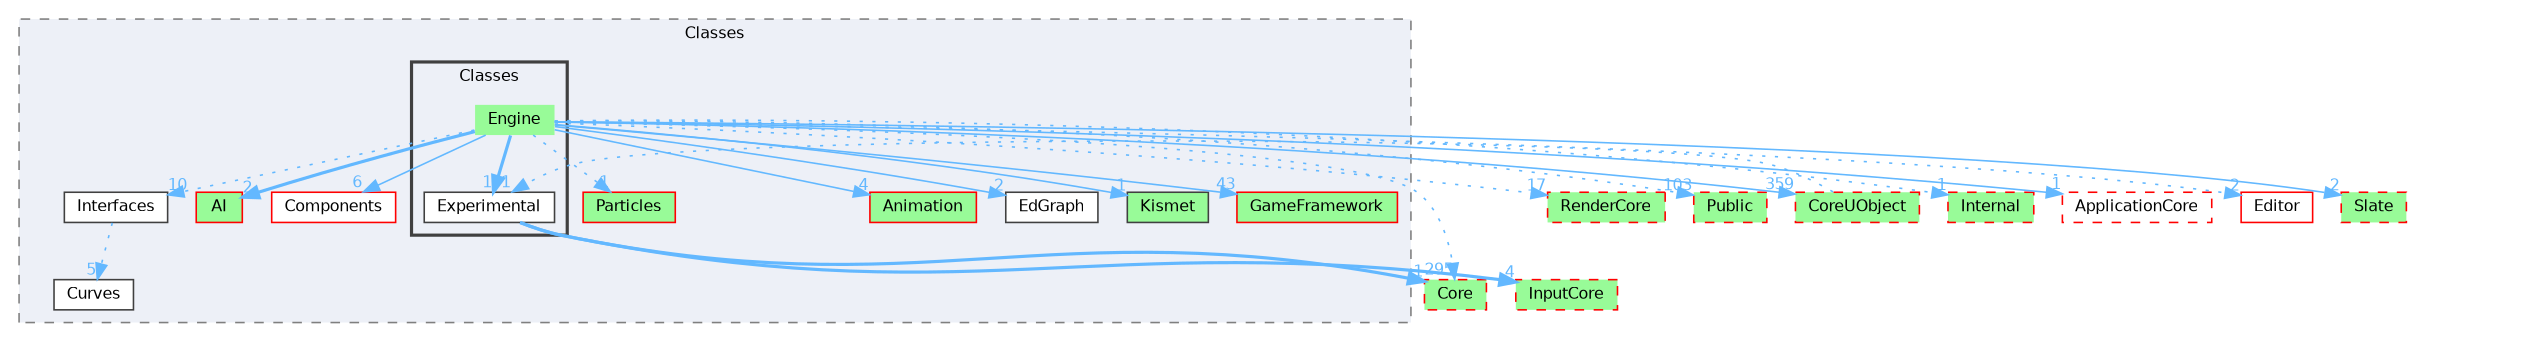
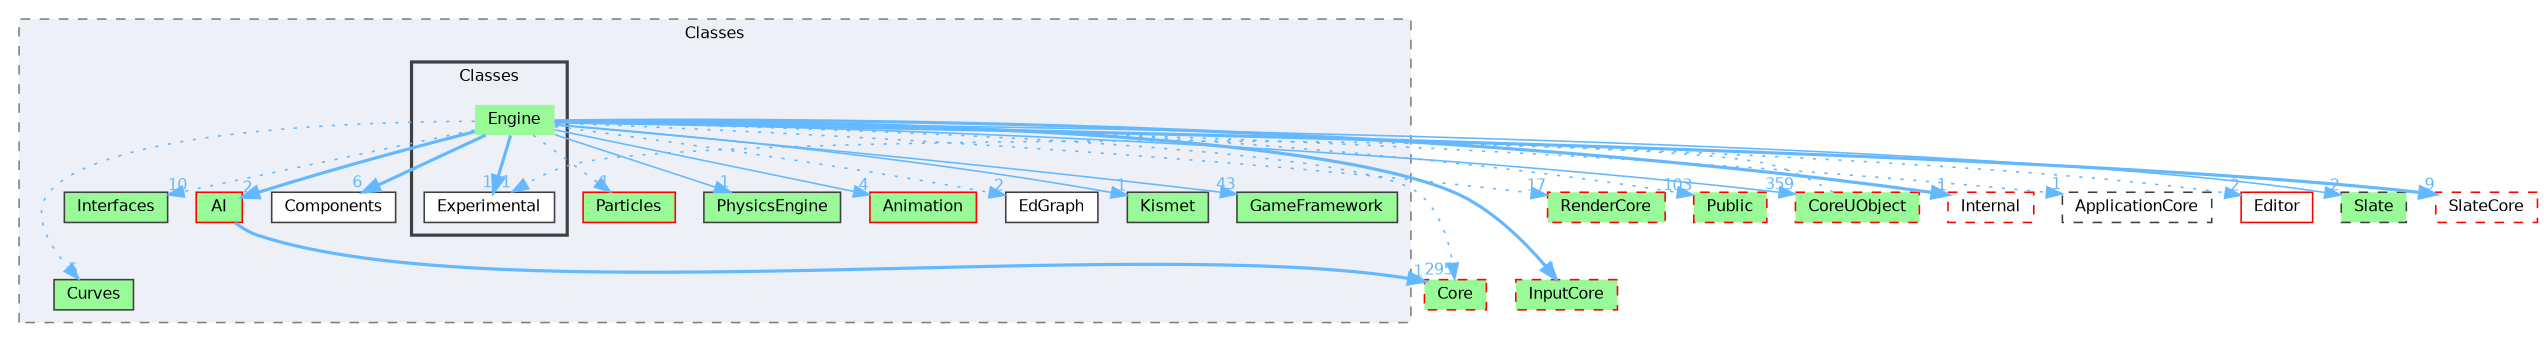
edge "Engine" -> "Internal": style dotted -> bold
edge "Engine" -> "ApplicationCore": style solid -> dotted
edge "Engine" -> "EdGraph": style solid -> dotted
edge "Engine" -> "Components": style solid -> bold
node "Interfaces": fillcolor white -> palegreen
node "Components": color red -> grey25
node "PhysicsEngine": added
node "GameFramework": color red -> grey25
node "Internal": fillcolor palegreen -> white
node "ApplicationCore": color red -> grey25
node "Slate": color red -> grey25
node "SlateCore": added
edge "Interfaces" -> "Curves": now "Engine" -> "Curves"
edge "Experimental" -> "Core": now "AI" -> "Core"
edge "Experimental" -> "InputCore": now "Engine" -> "InputCore"
node "Curves": fillcolor white -> palegreen
